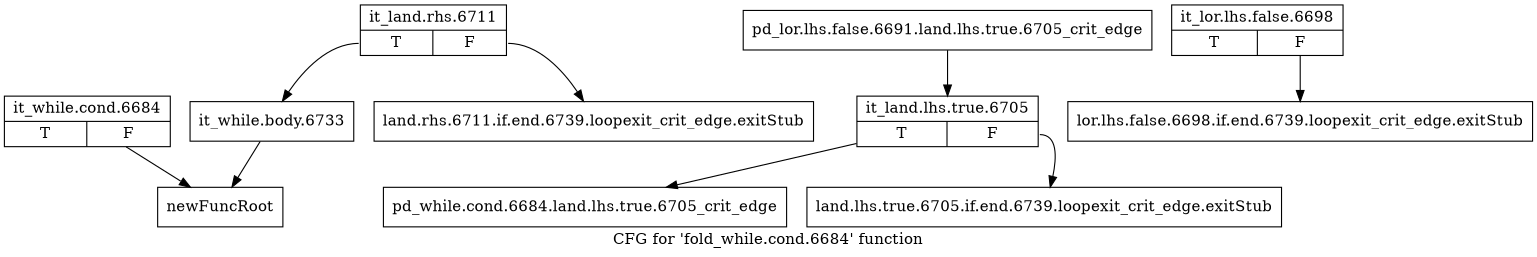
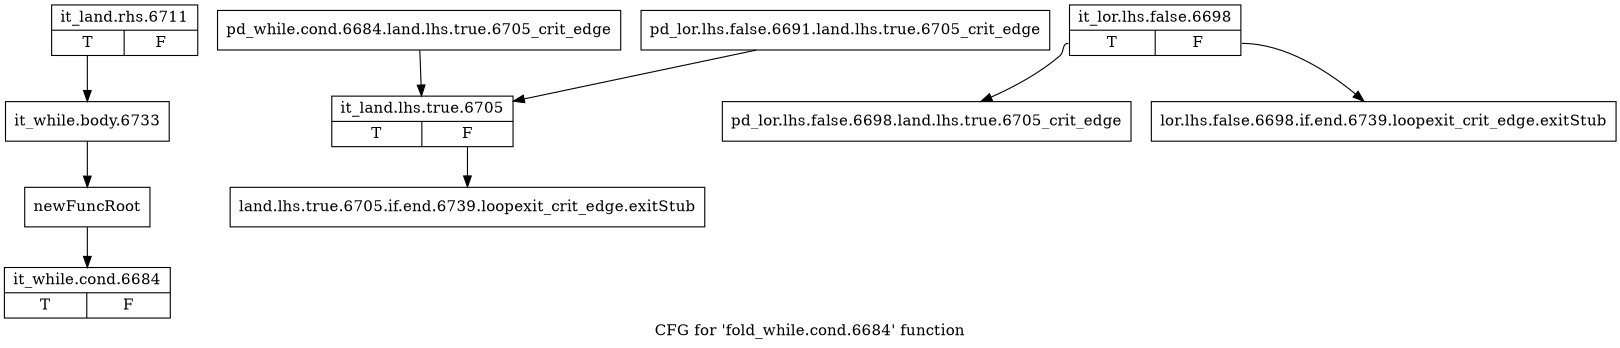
node "land.rhs.6711.if.end.6739.loopexit_crit_edge.exitStub": removed
node "pd_lor.lhs.false.6698.land.lhs.true.6705_crit_edge": added
edge "it_while.cond.6684" -> "newFuncRoot": reversed
edge "it_land.lhs.true.6705" -> "pd_while.cond.6684.land.lhs.true.6705_crit_edge": reversed
